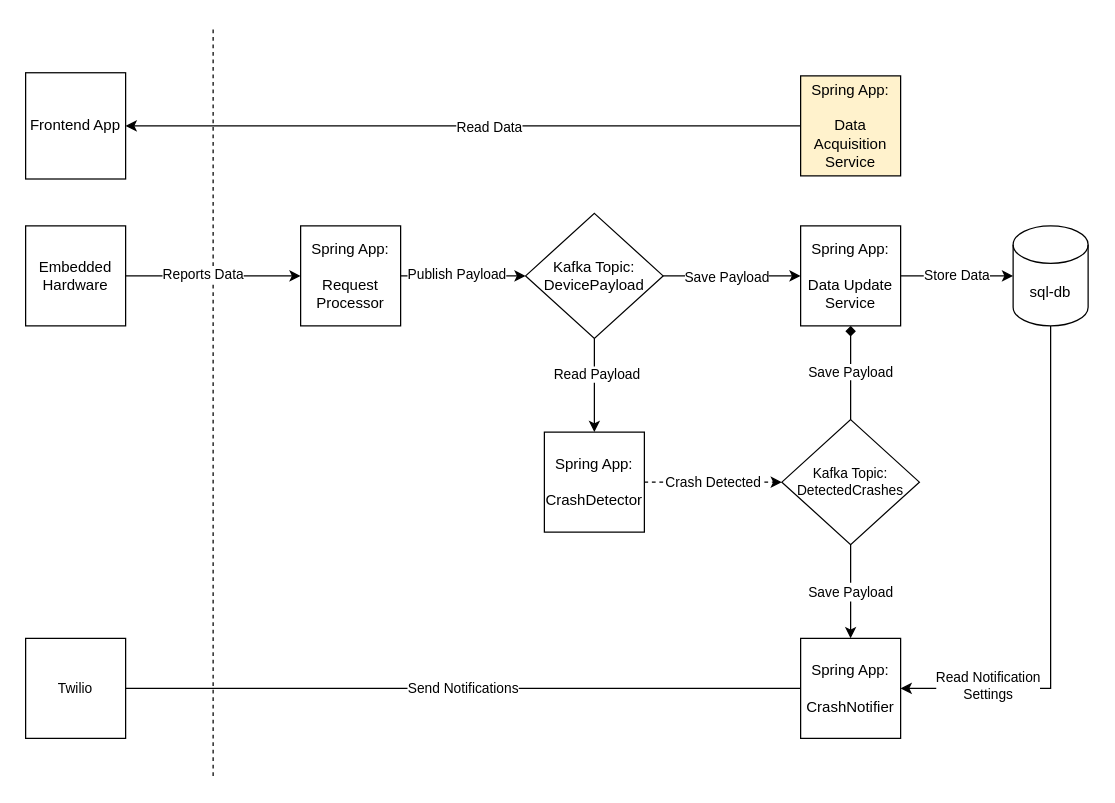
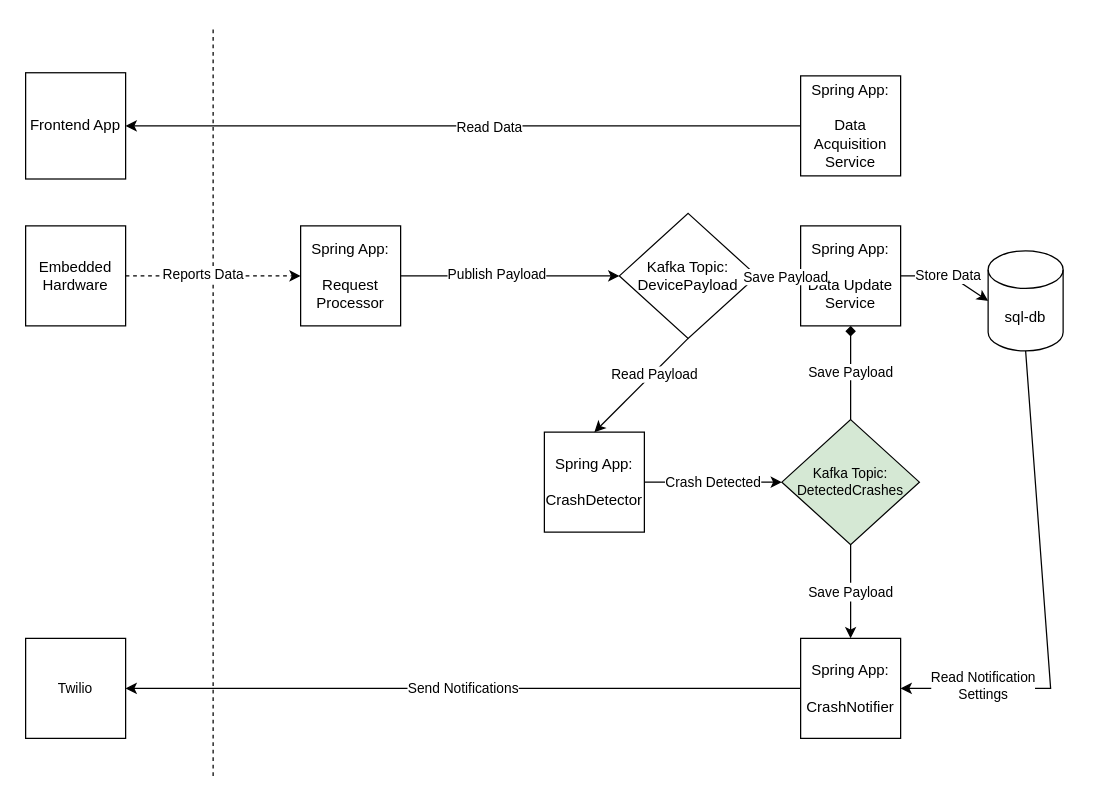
node "Spring App: Data Acquisition Service": fillcolor #fff2cc -> #ffffff
edge "Embedded Hardware" -> "Spring App: Request Processor": style solid -> dashed
node "Kafka Topic: DevicePayload": moved (594, 276) -> (688, 276)
node "sql-db": moved (1051, 276) -> (1026, 301)
edge "Spring App: CrashDetector" -> "Kafka Topic: DetectedCrashes": style dashed -> solid
node "Kafka Topic: DetectedCrashes": fillcolor #ffffff -> #d5e8d4
edge "Twilio" -- "Spring App: CrashNotifier": arrowhead none -> classic
